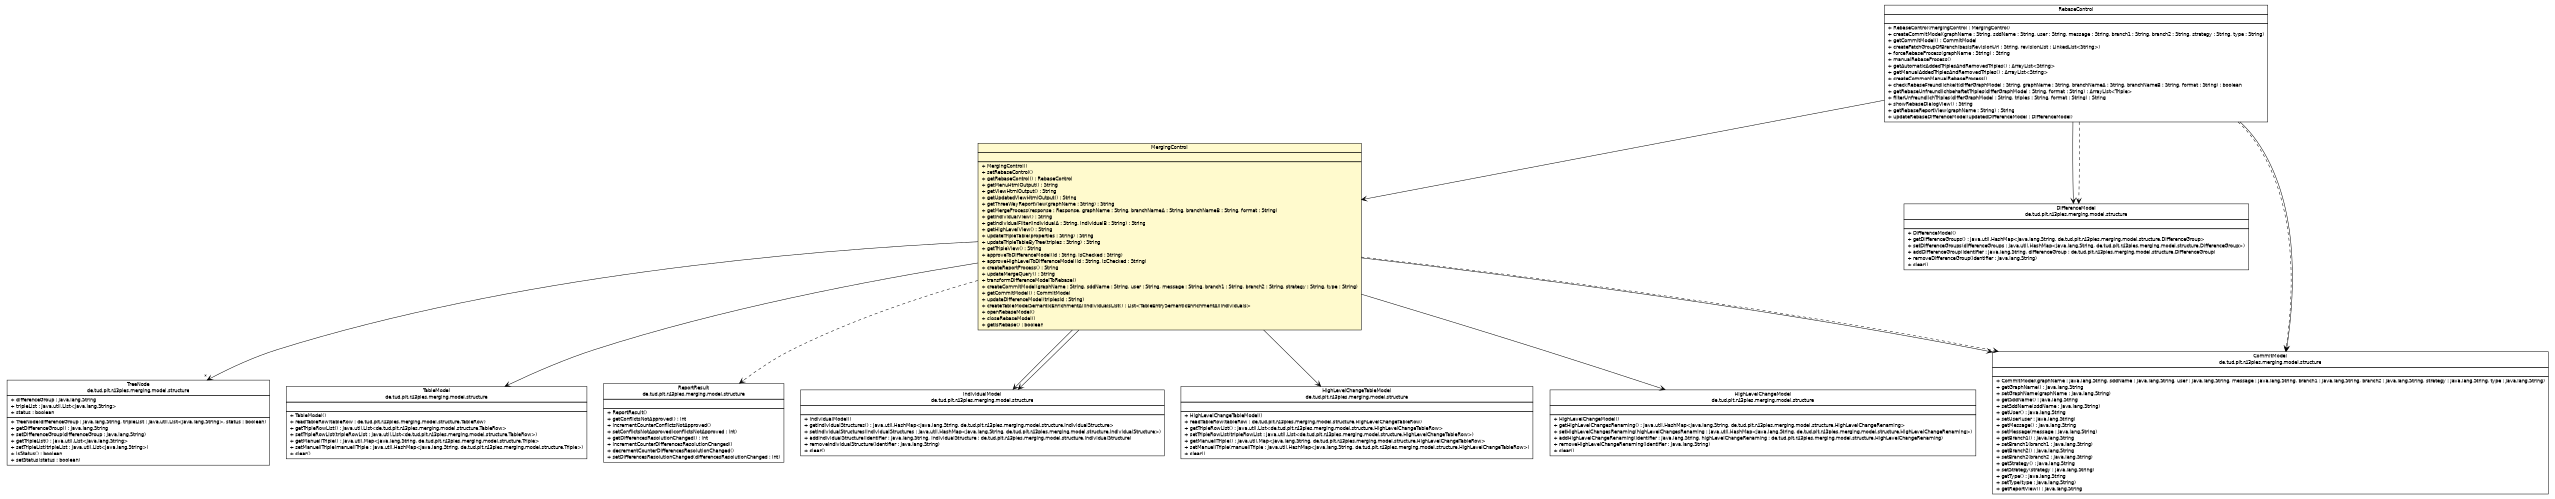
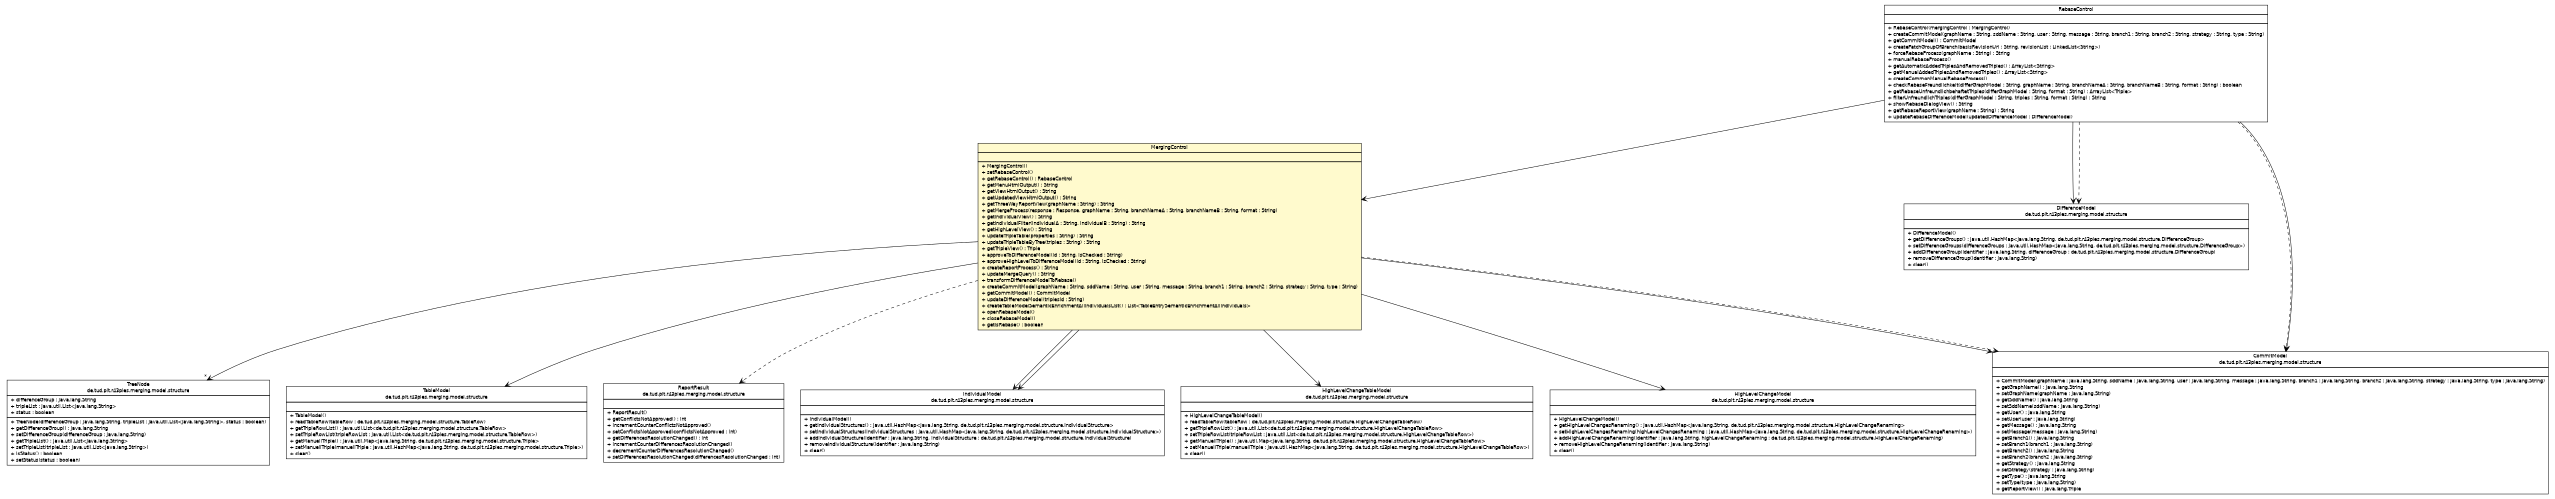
node "MergingControl": text "+ getTripleView() : String" -> "+ getTripleView() : Triple"
node "CommitModel": text "+ getReportView() : java.lang.String" -> "+ getReportView() : java.lang.Triple"
